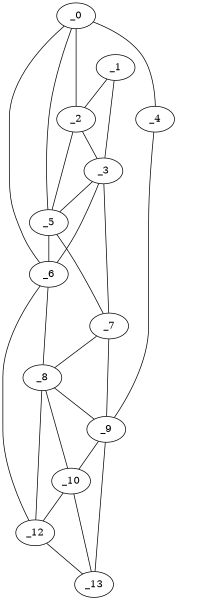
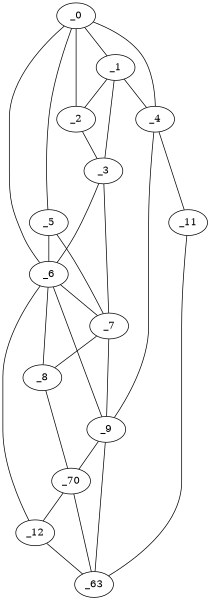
edge "_0" -- "_1": added
edge "_1" -- "_4": added
edge "_2" -- "_5": removed
edge "_3" -- "_5": removed
node "_11": added
edge "_6" -- "_7": added
edge "_8" -- "_9": now "_6" -- "_9"
edge "_8" -- "_12": removed
node "_10": label "_10" -> "_70"
node "_13": label "_13" -> "_63"
